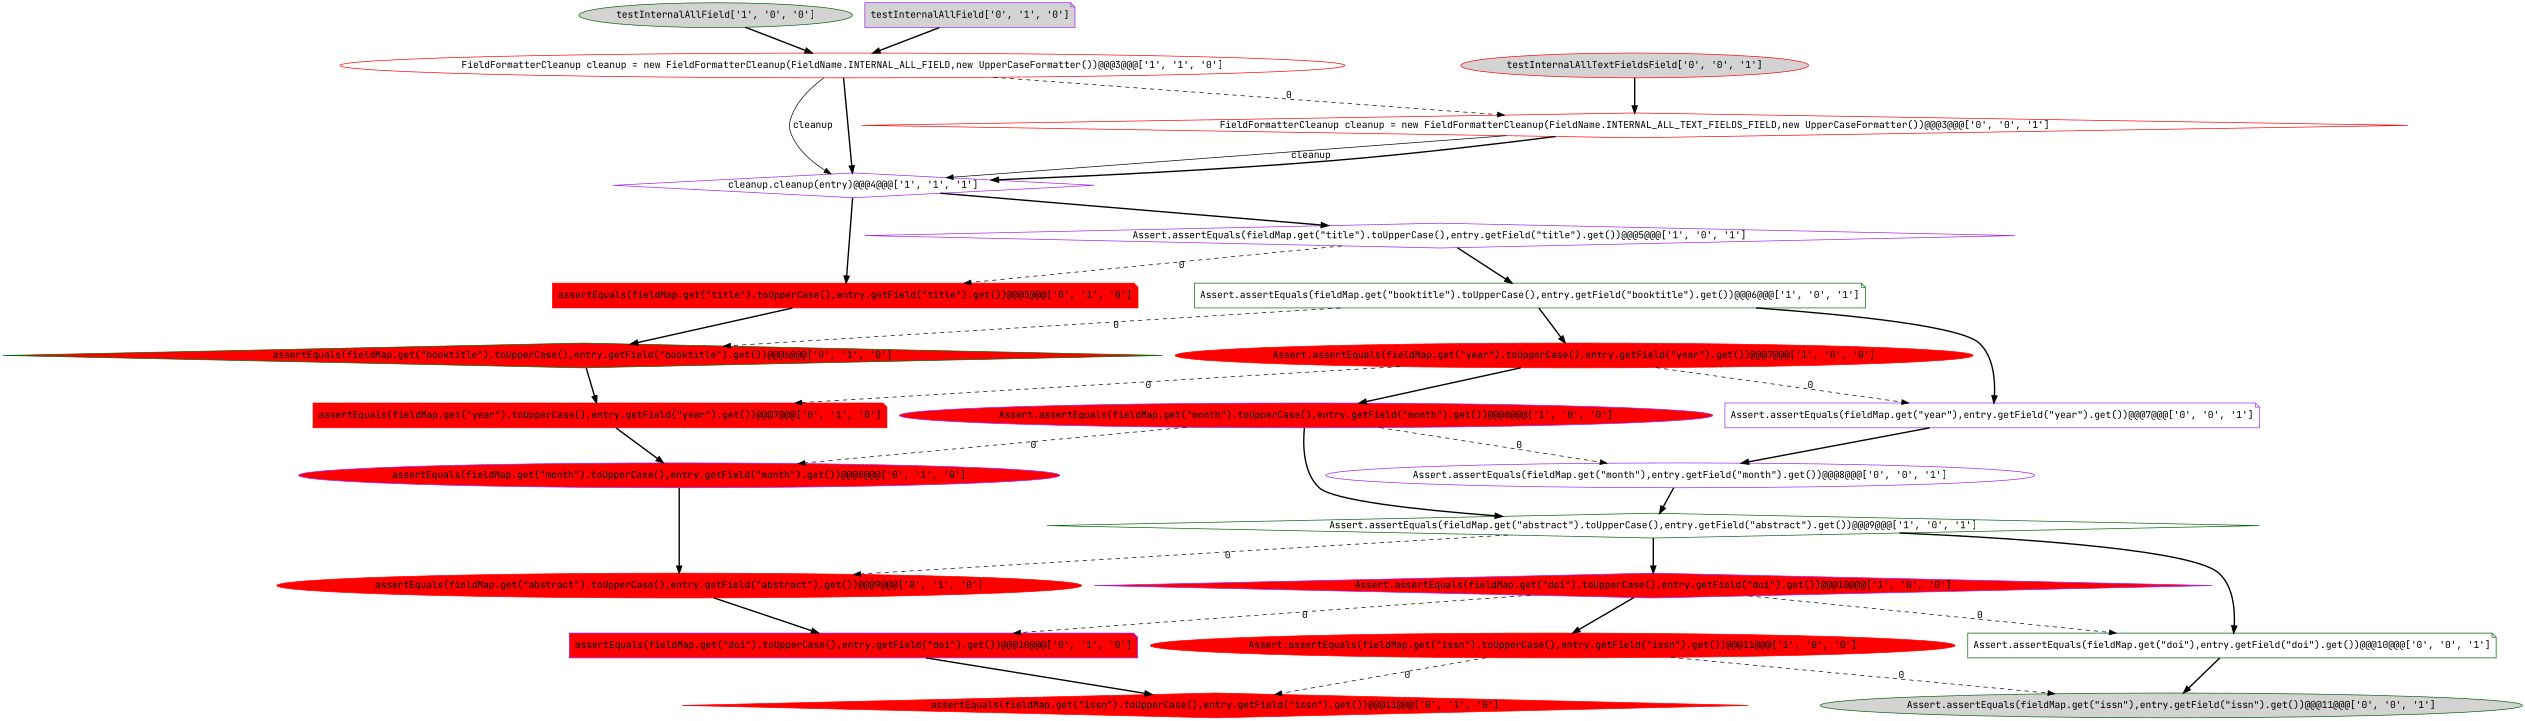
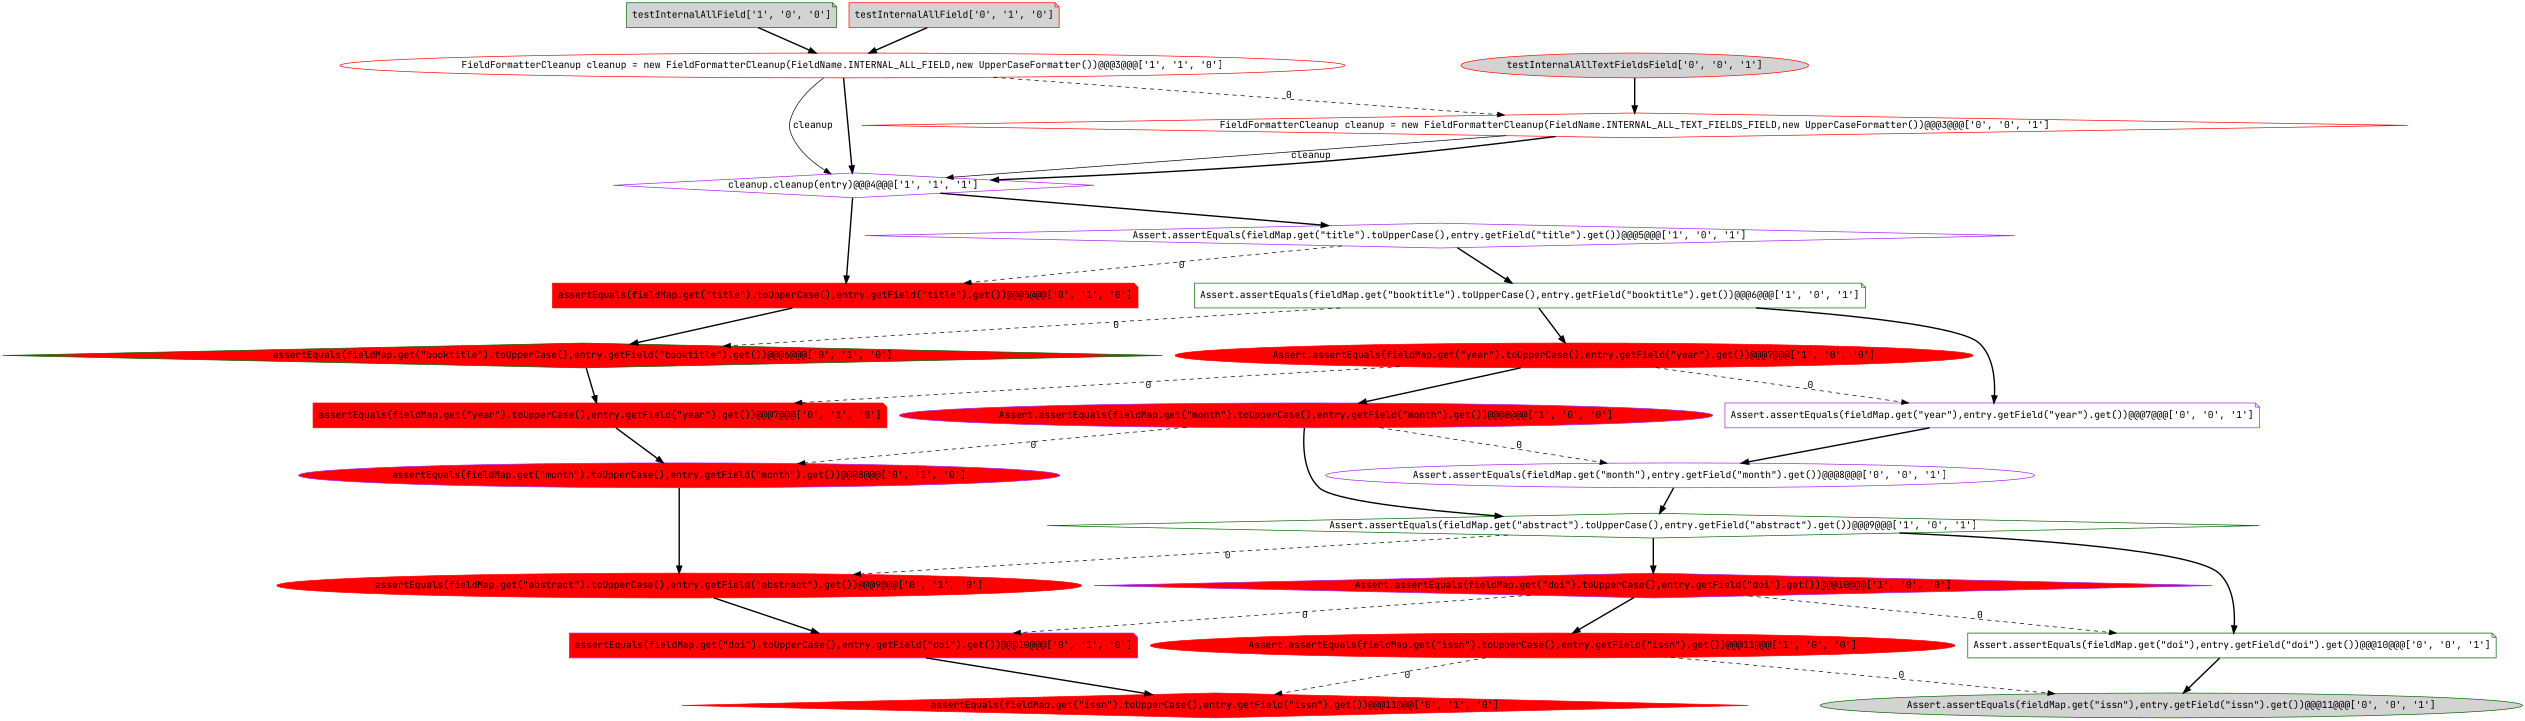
node "testInternalAllField['1', '0', '0']": shape ellipse -> note
node "testInternalAllField['0', '1', '0']": color purple -> red
